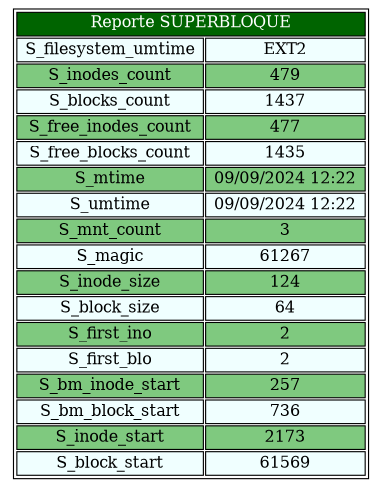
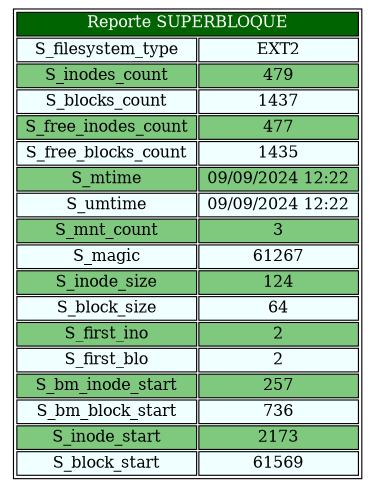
node "Reporte SUPERBLOQUE": text "S_filesystem_umtime" -> "S_filesystem_type"
